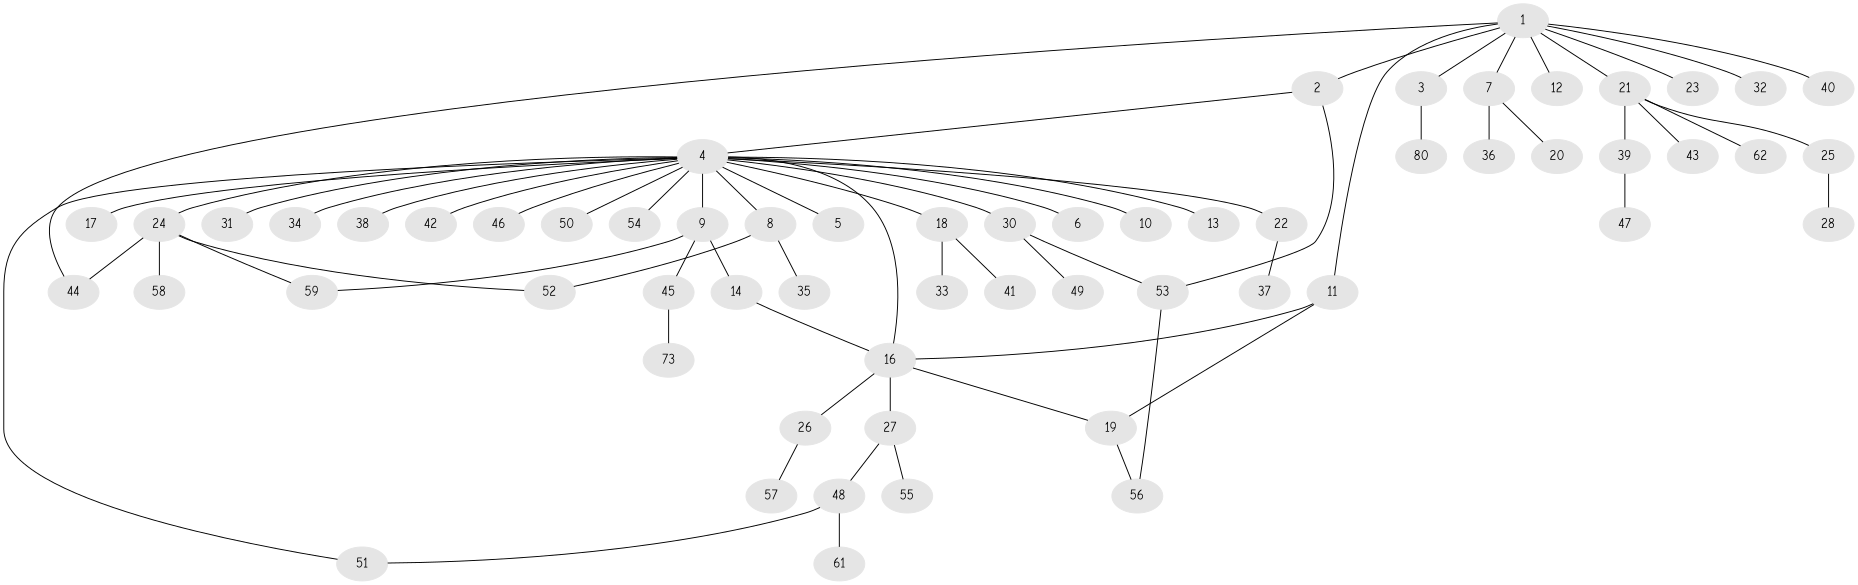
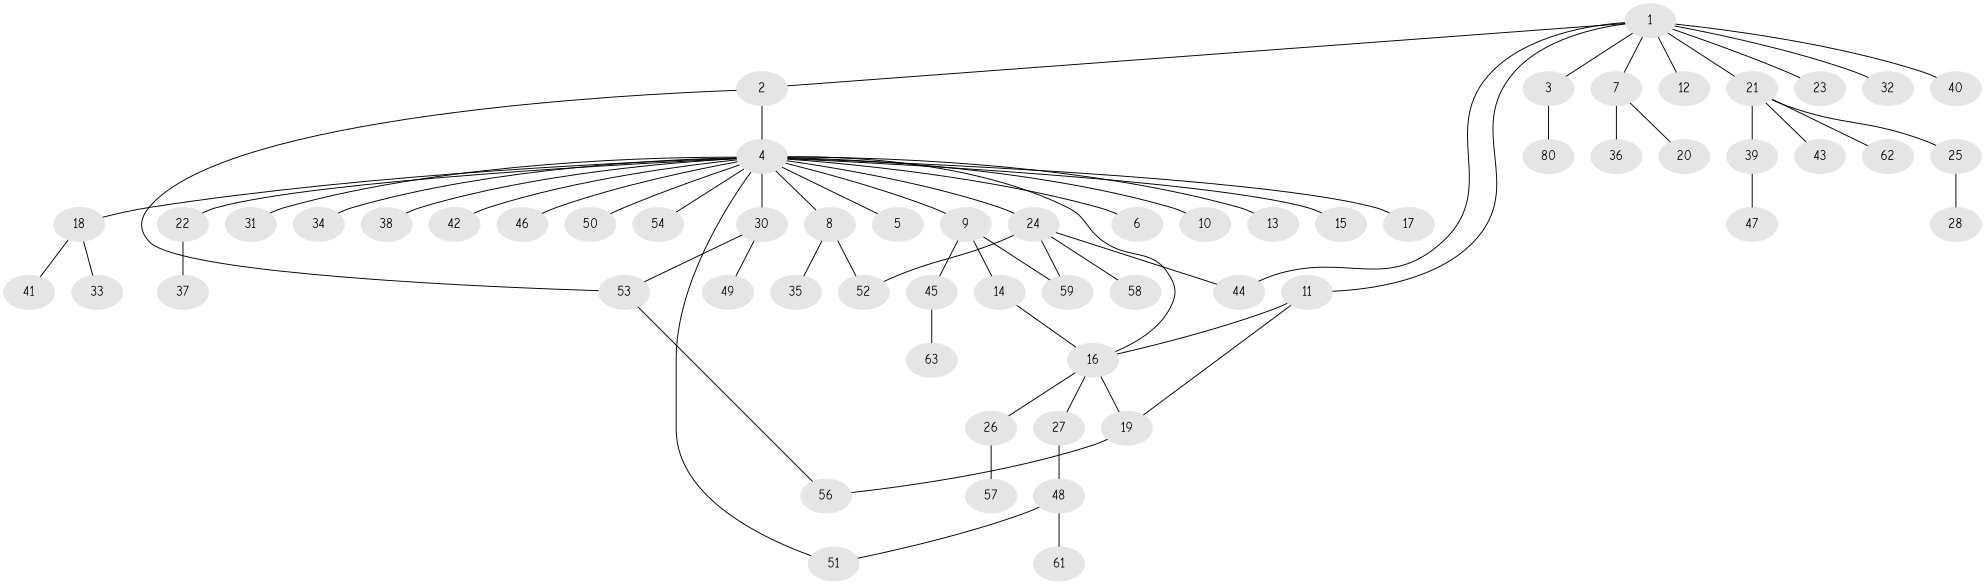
node "15": added
node "73": label "73" -> "63"
node "55": removed
